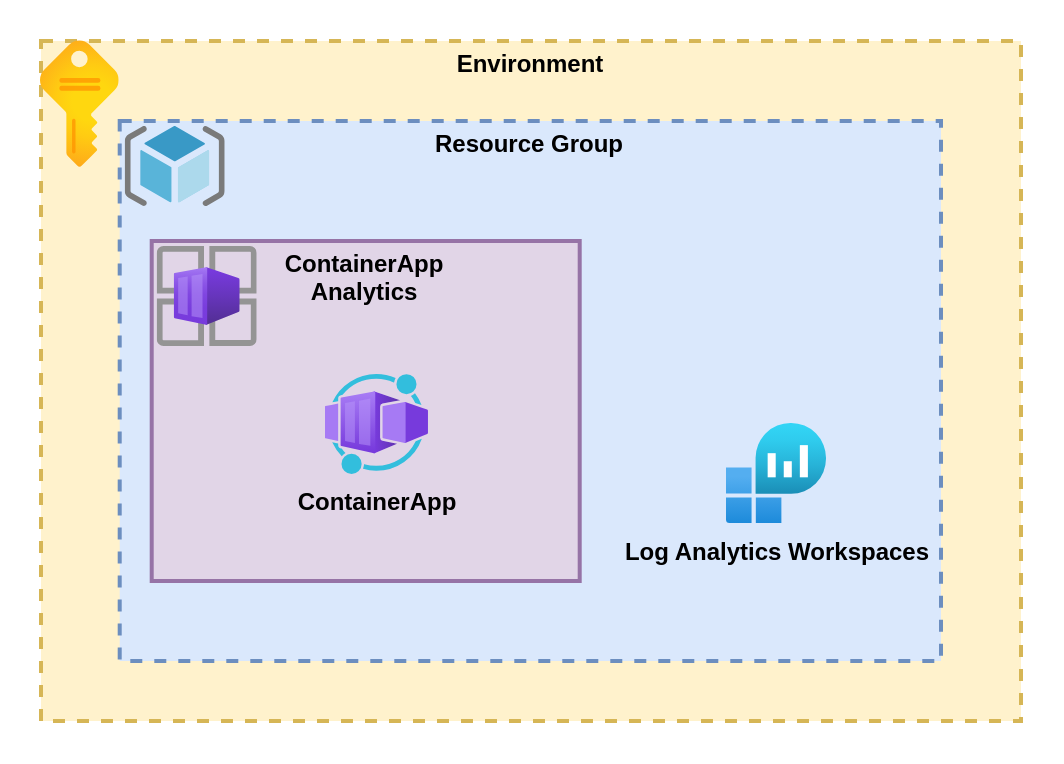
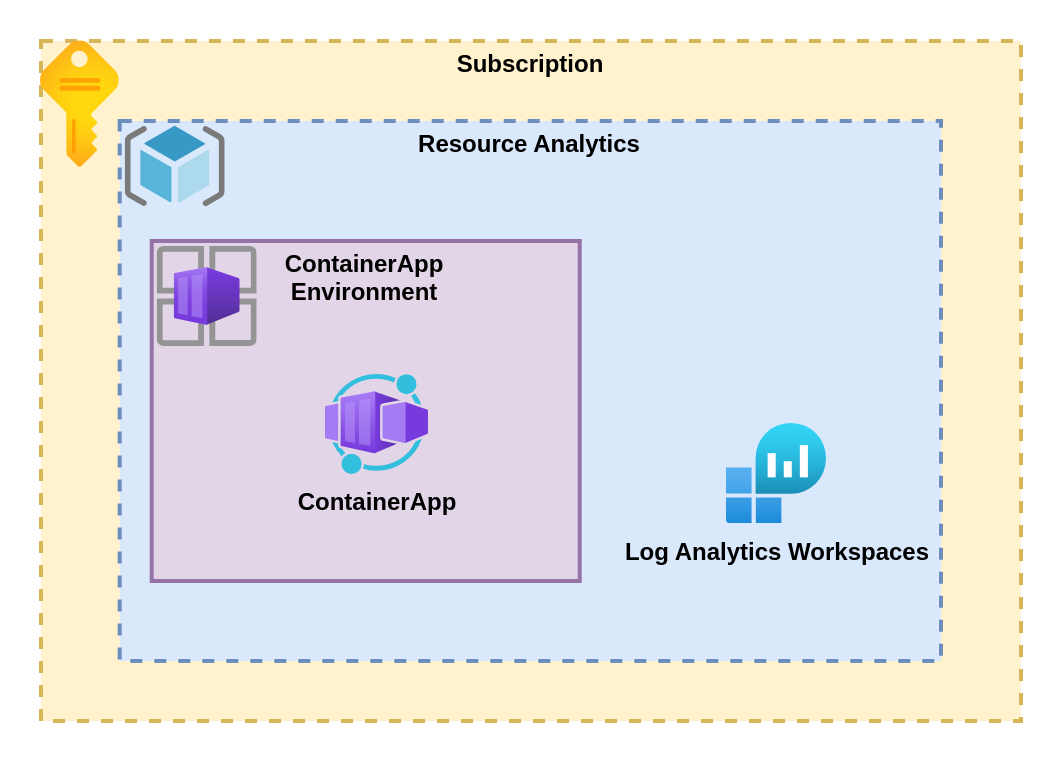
node "Environment": label "Environment" -> "Subscription"
node "Resource Group": label "Resource Group" -> "Resource Analytics"
node "ContainerApp Analytics": label "ContainerApp Analytics" -> "ContainerApp Environment"
